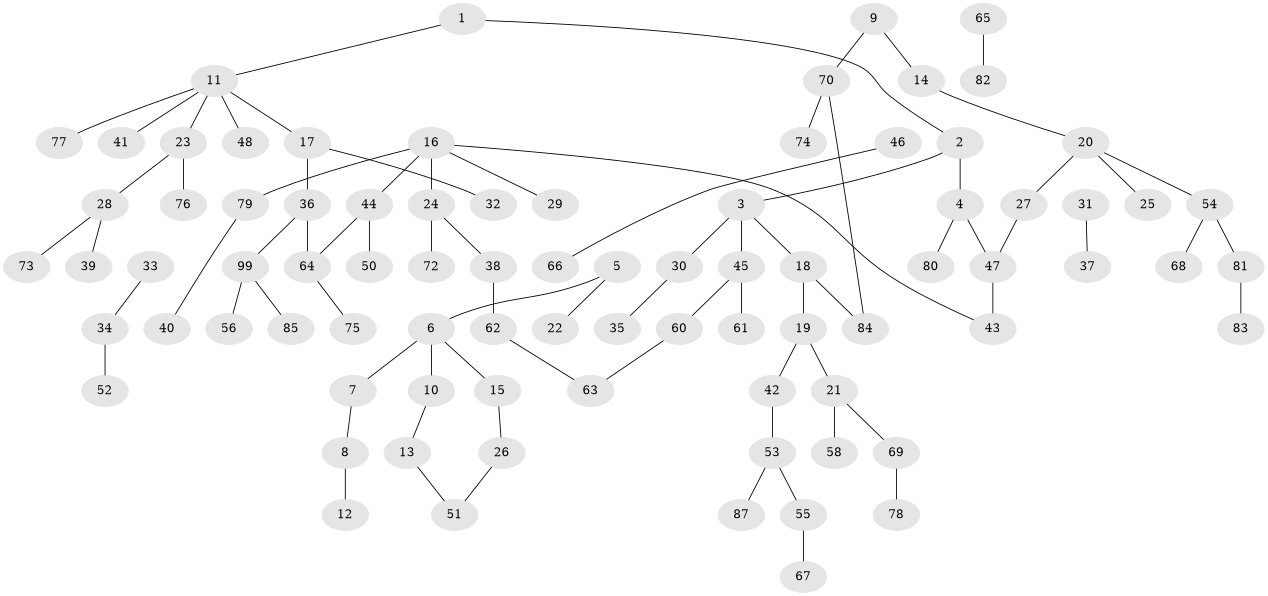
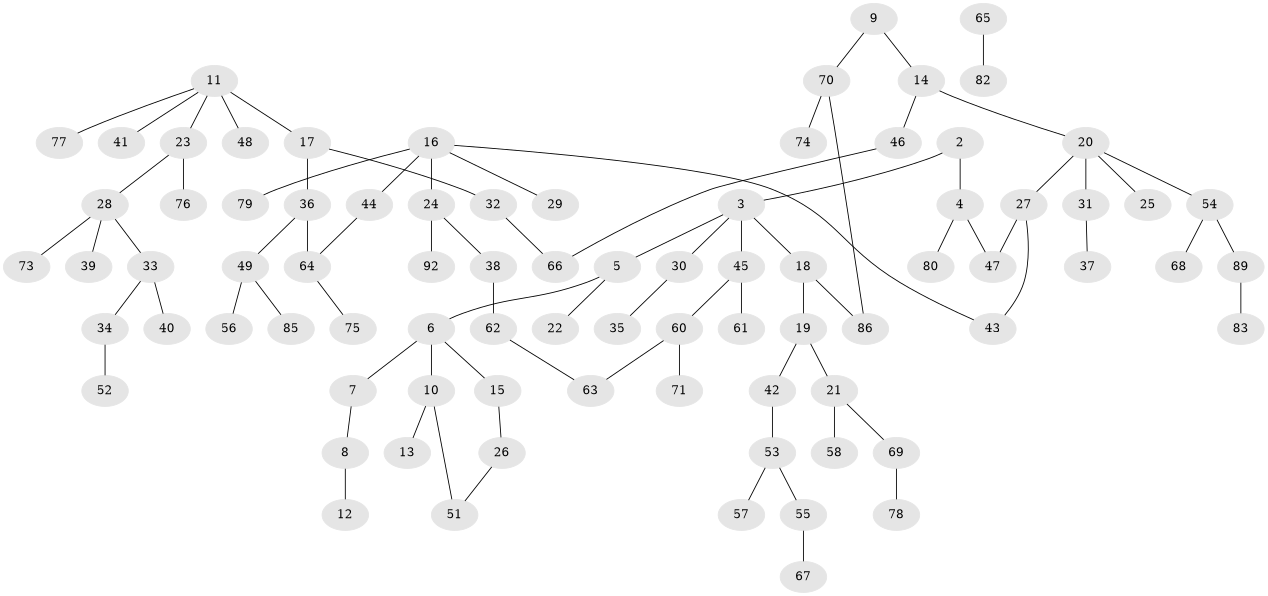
node "1": removed
edge "14" -- "46": added
edge "20" -- "31": added
edge "28" -- "33": added
edge "32" -- "66": added
edge "3" -- "5": added
edge "79" -- "40": now "33" -- "40"
node "99": label "99" -> "49"
node "50": removed
node "72": label "72" -> "92"
node "81": label "81" -> "89"
edge "47" -- "43": now "27" -- "43"
node "84": label "84" -> "86"
node "71": added
edge "13" -- "51": now "10" -- "51"
node "87": label "87" -> "57"
